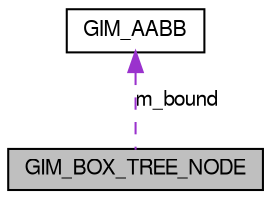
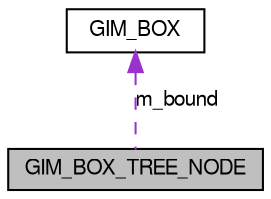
node "GIM_AABB": label "GIM_AABB" -> "GIM_BOX"
